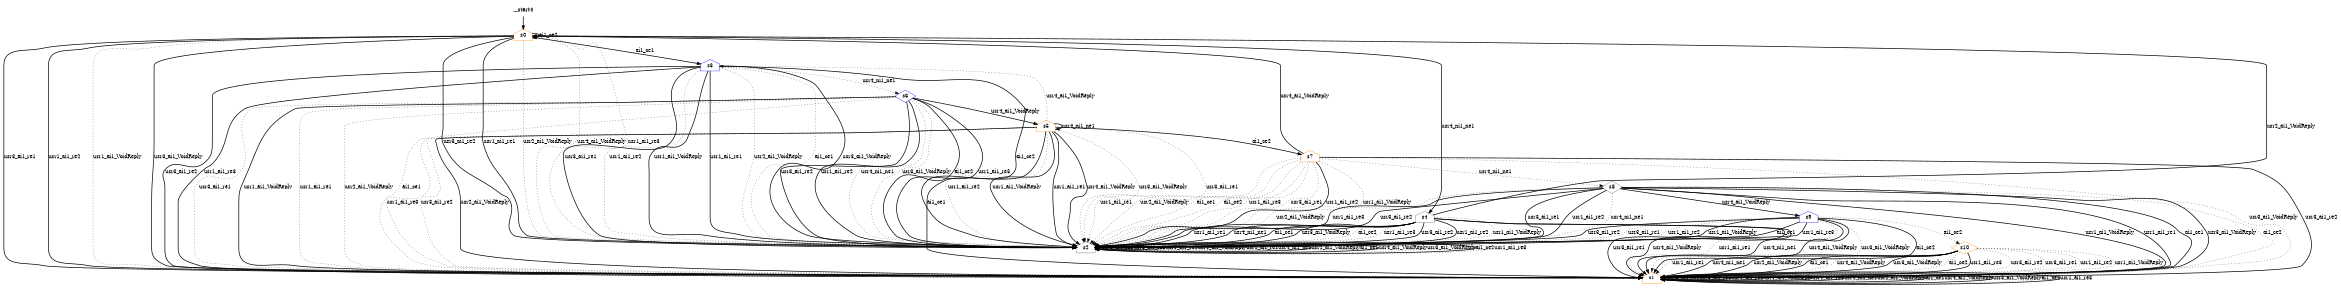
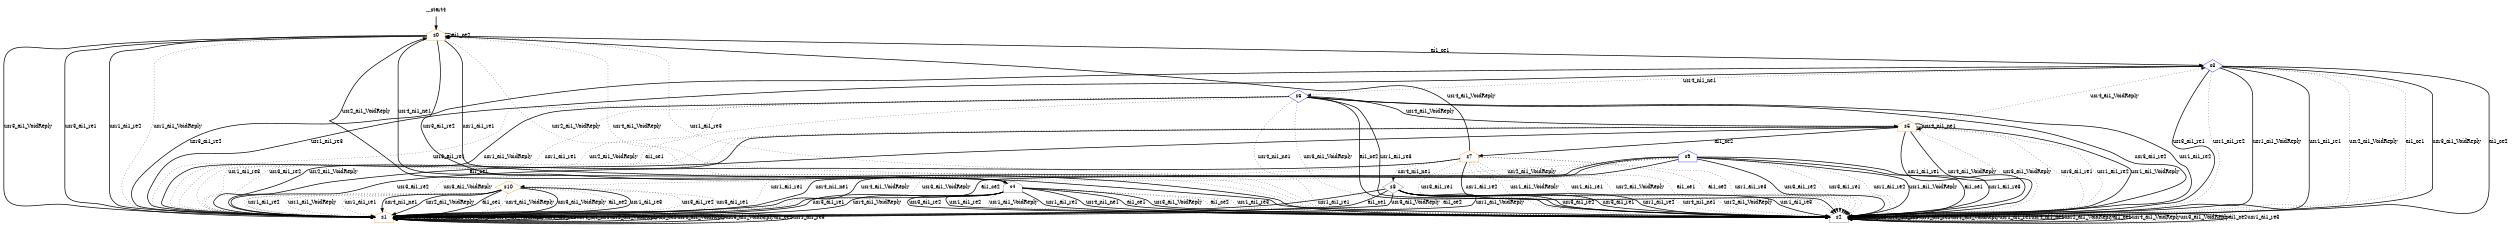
node "s3": shape house -> diamond
edge "s8" -> "s9": removed, label "usr4_ai1_VoidReply"
edge "s9" -> "s10": label "ai1_ce2" -> "usr2_ai1_VoidReply"
